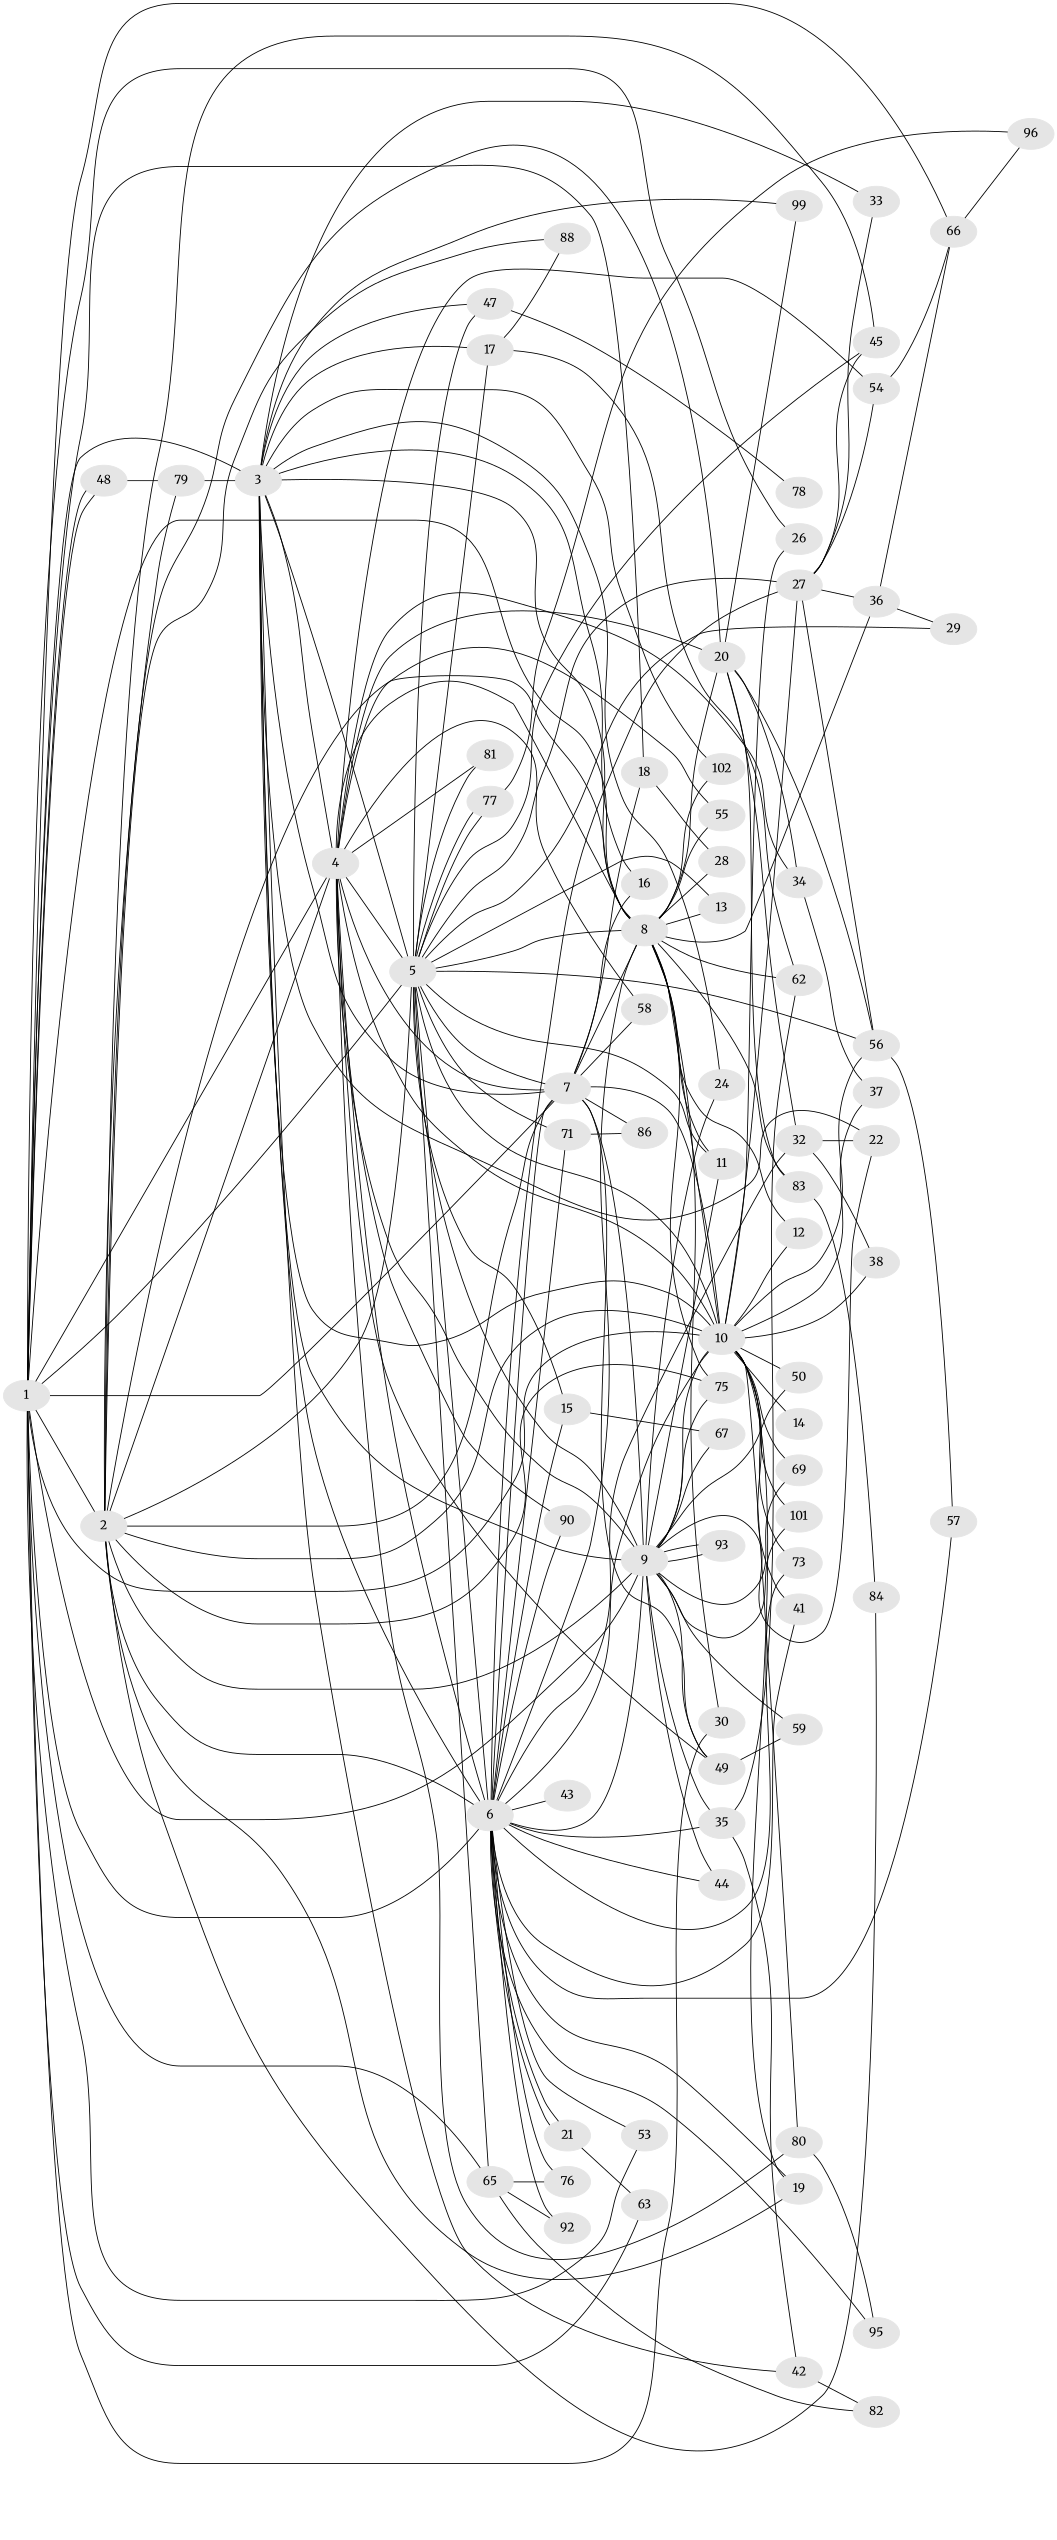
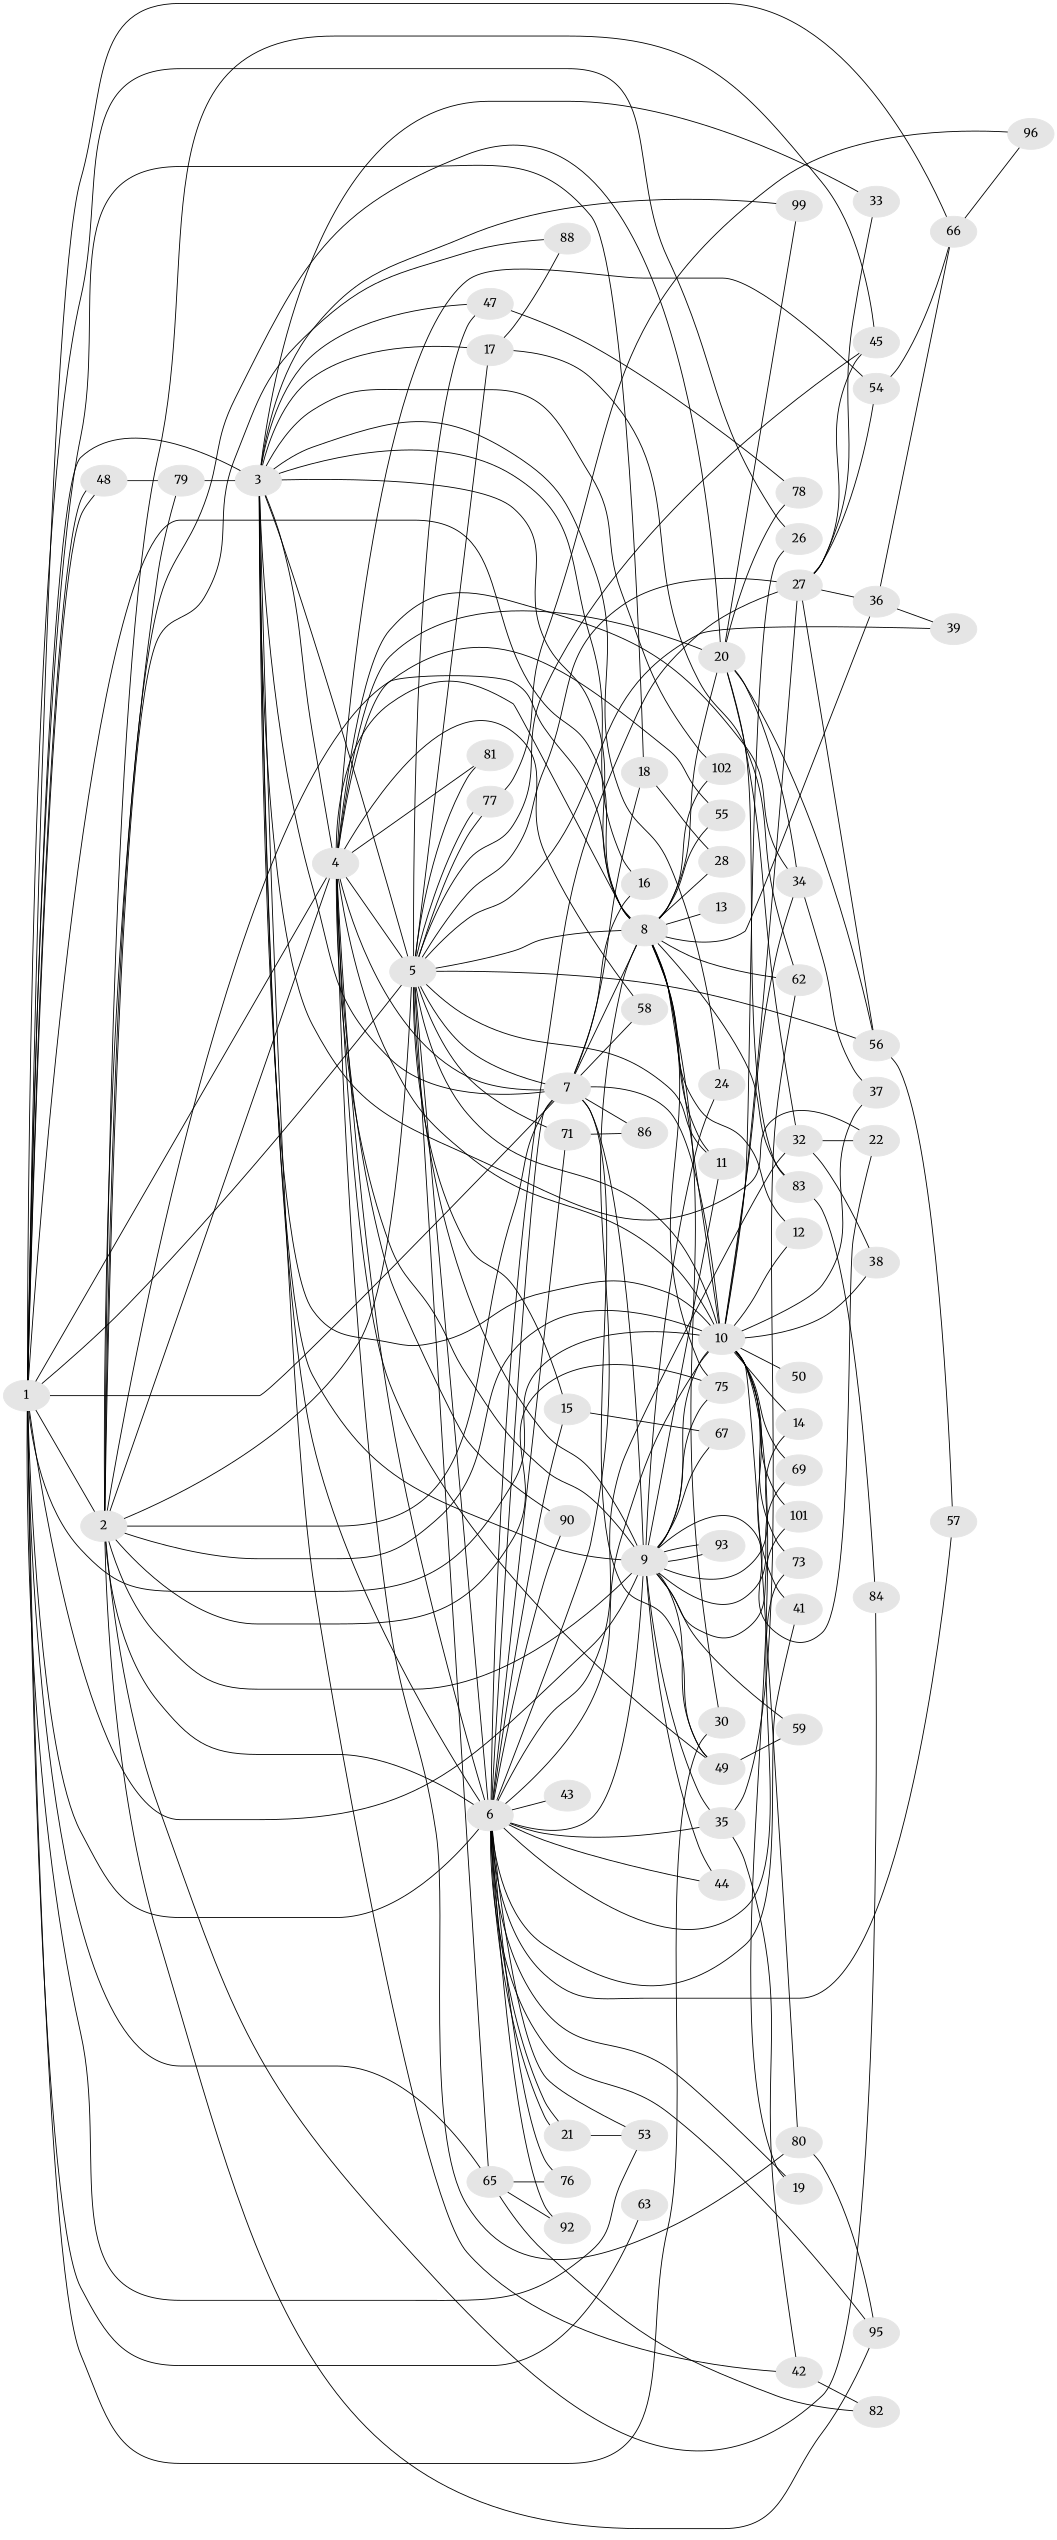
edge "78" -- "20": added
node "29": label "29" -> "39"
edge "13" -- "5": removed
edge "56" -- "10": now "34" -- "10"
edge "50" -- "9": now "14" -- "9"
edge "2" -- "19": now "2" -- "95"
edge "21" -- "63": now "21" -- "53"
